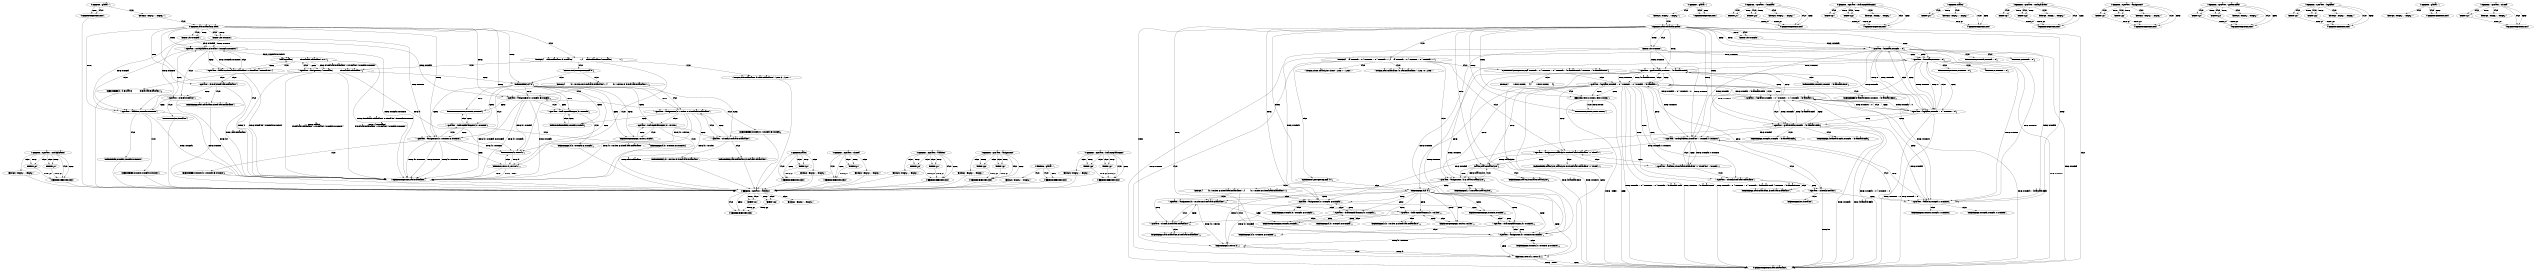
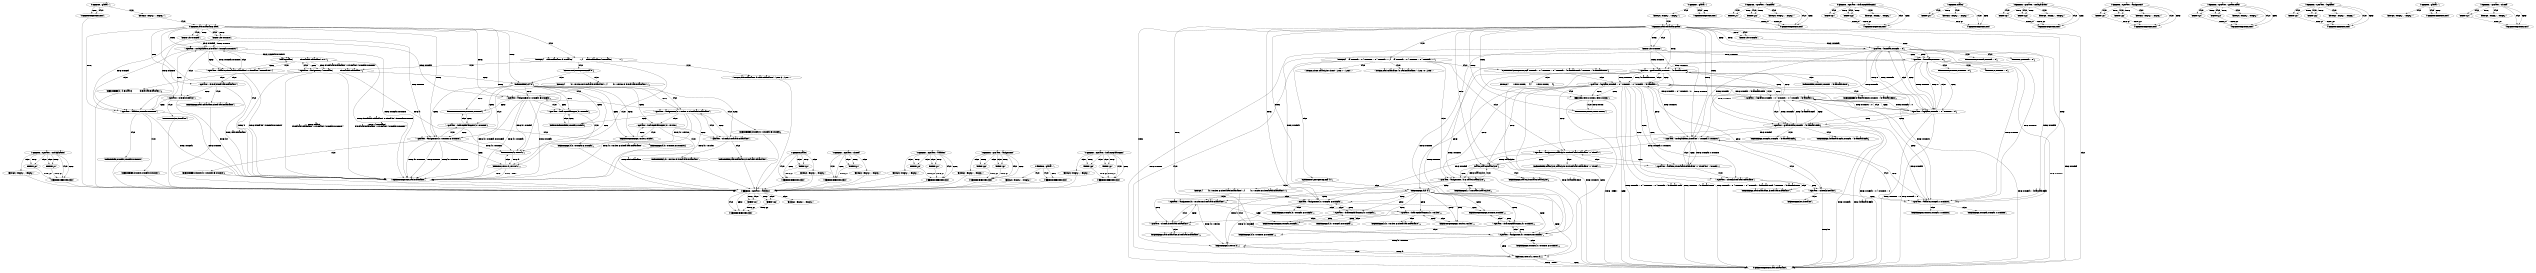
edge "(<operator>.greaterThan,numInts > kMaxNativeInts)" -> "(<operator>.lessThan,numInts < 0)": reversed
